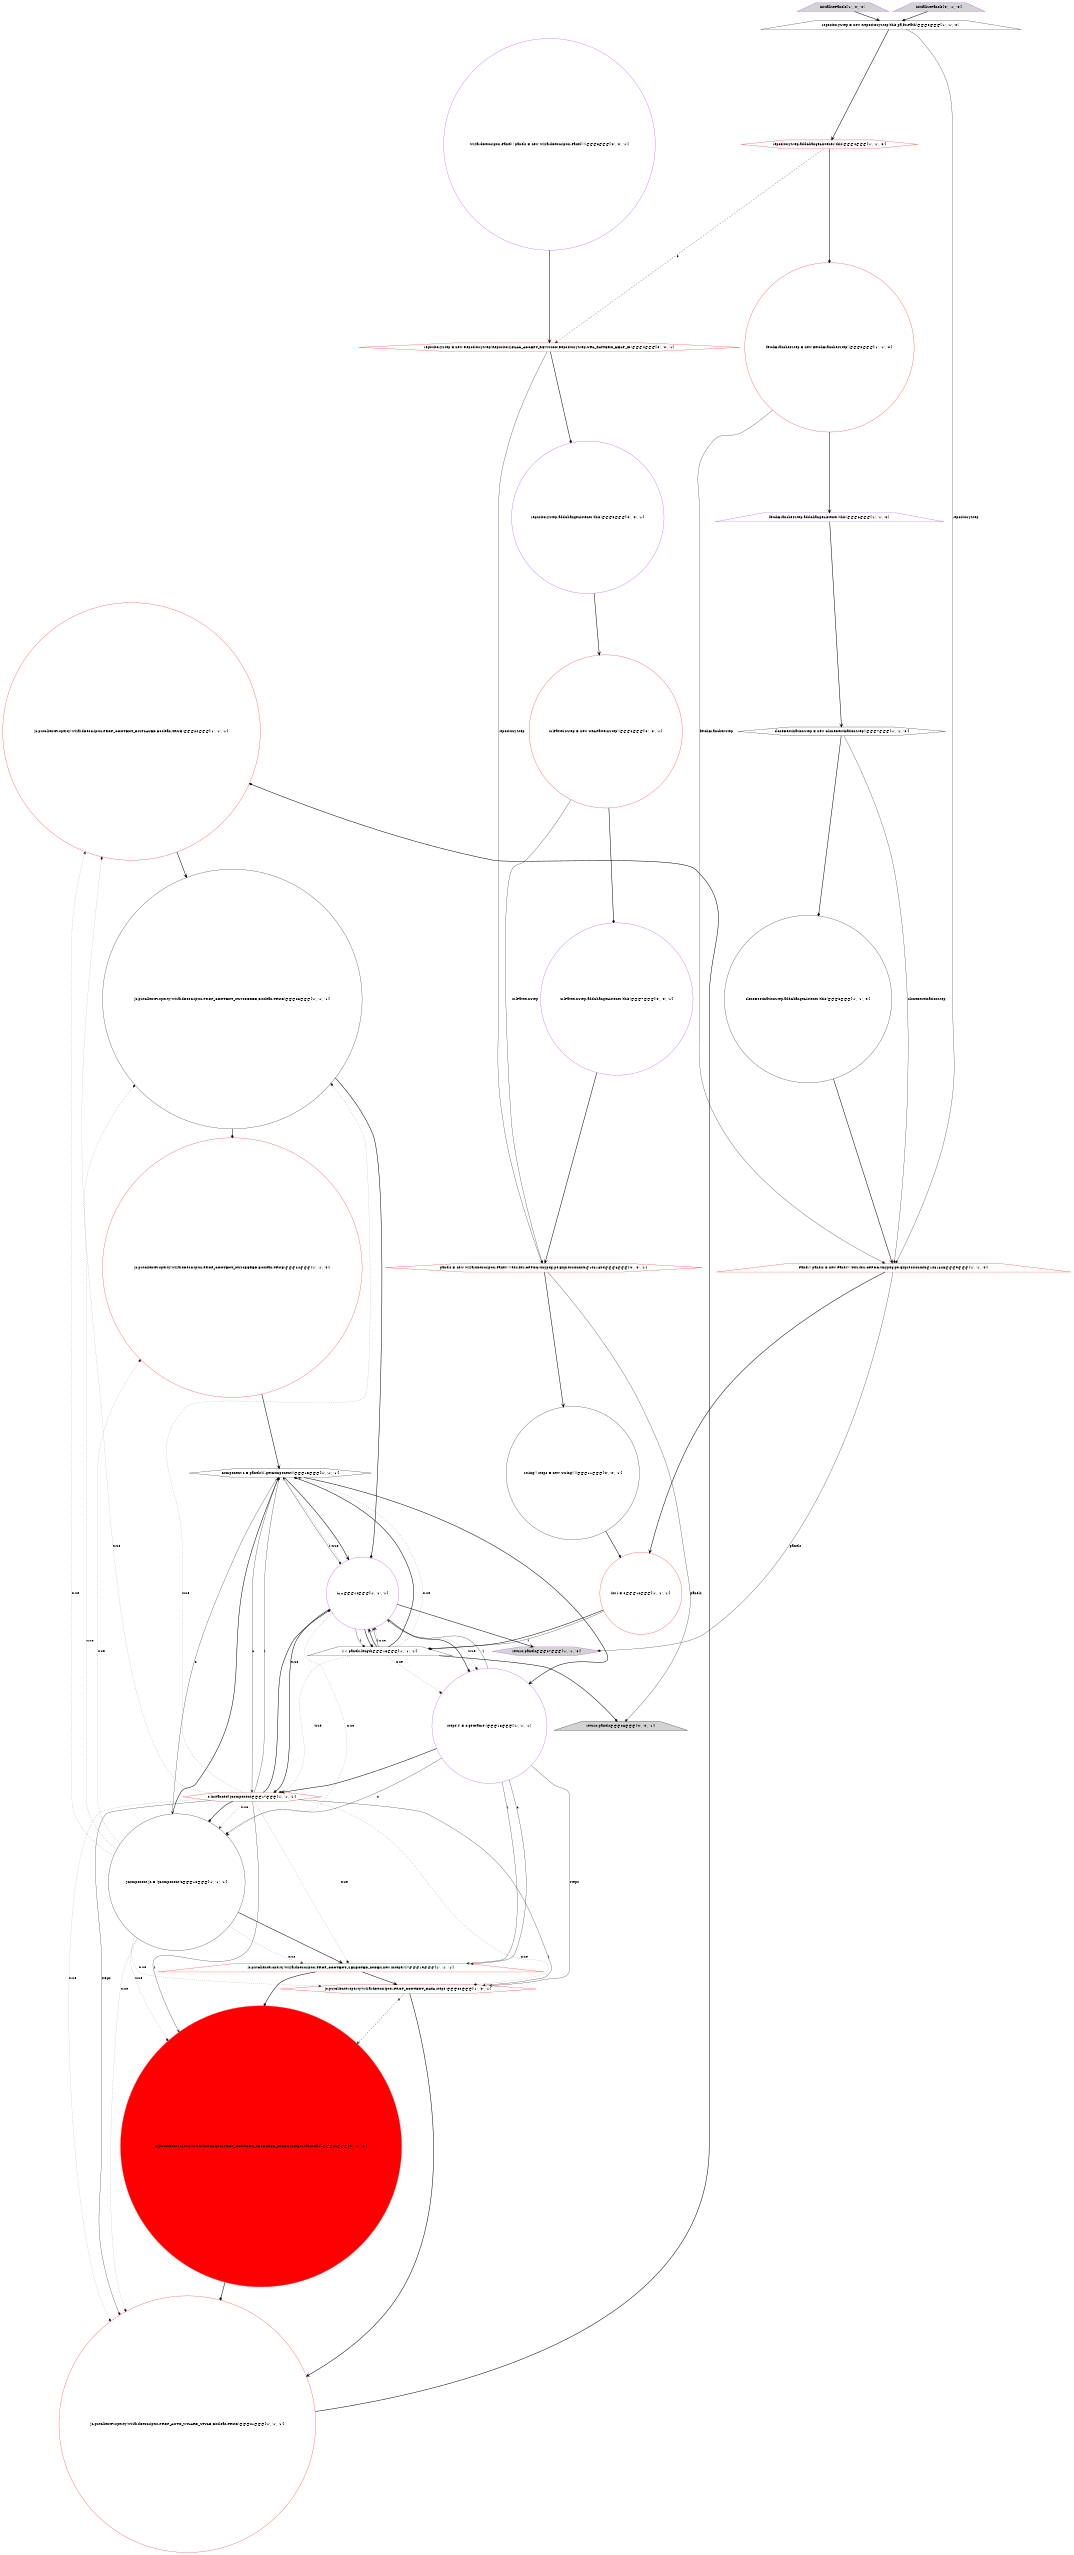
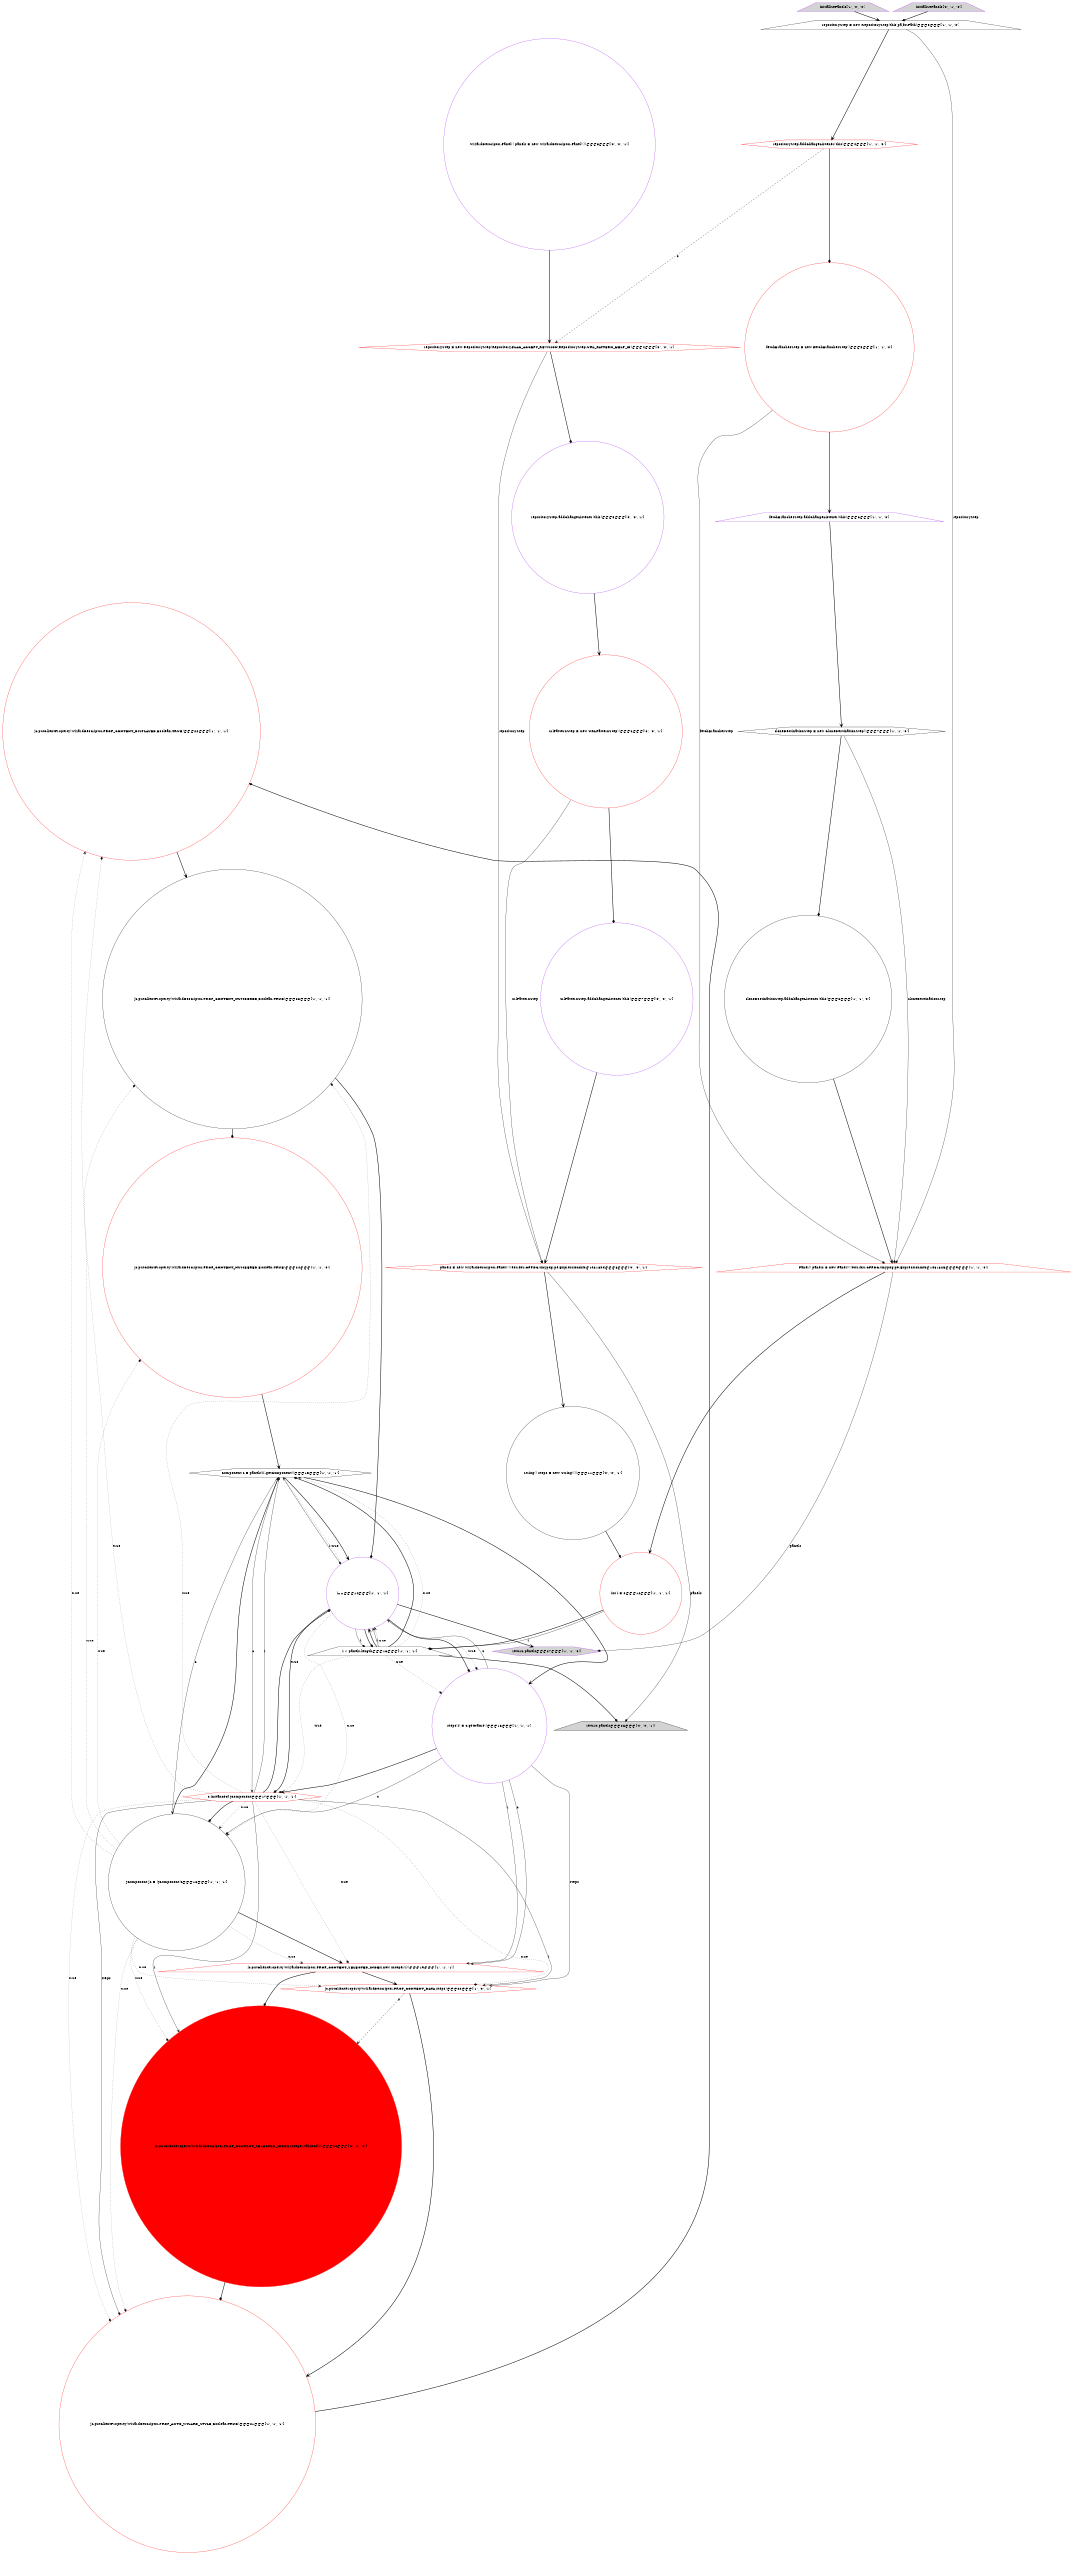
edge "steps(i( = c.getName()@@@16@@@['1', '1', '1']" -> "i++@@@14@@@['1', '1', '1']": label "i" -> "0"
